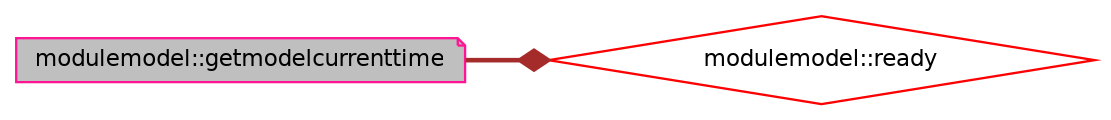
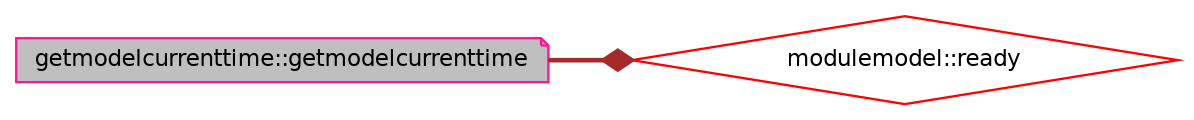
node "modulemodel::getmodelcurrenttime": label "modulemodel::getmodelcurrenttime" -> "getmodelcurrenttime::getmodelcurrenttime"
